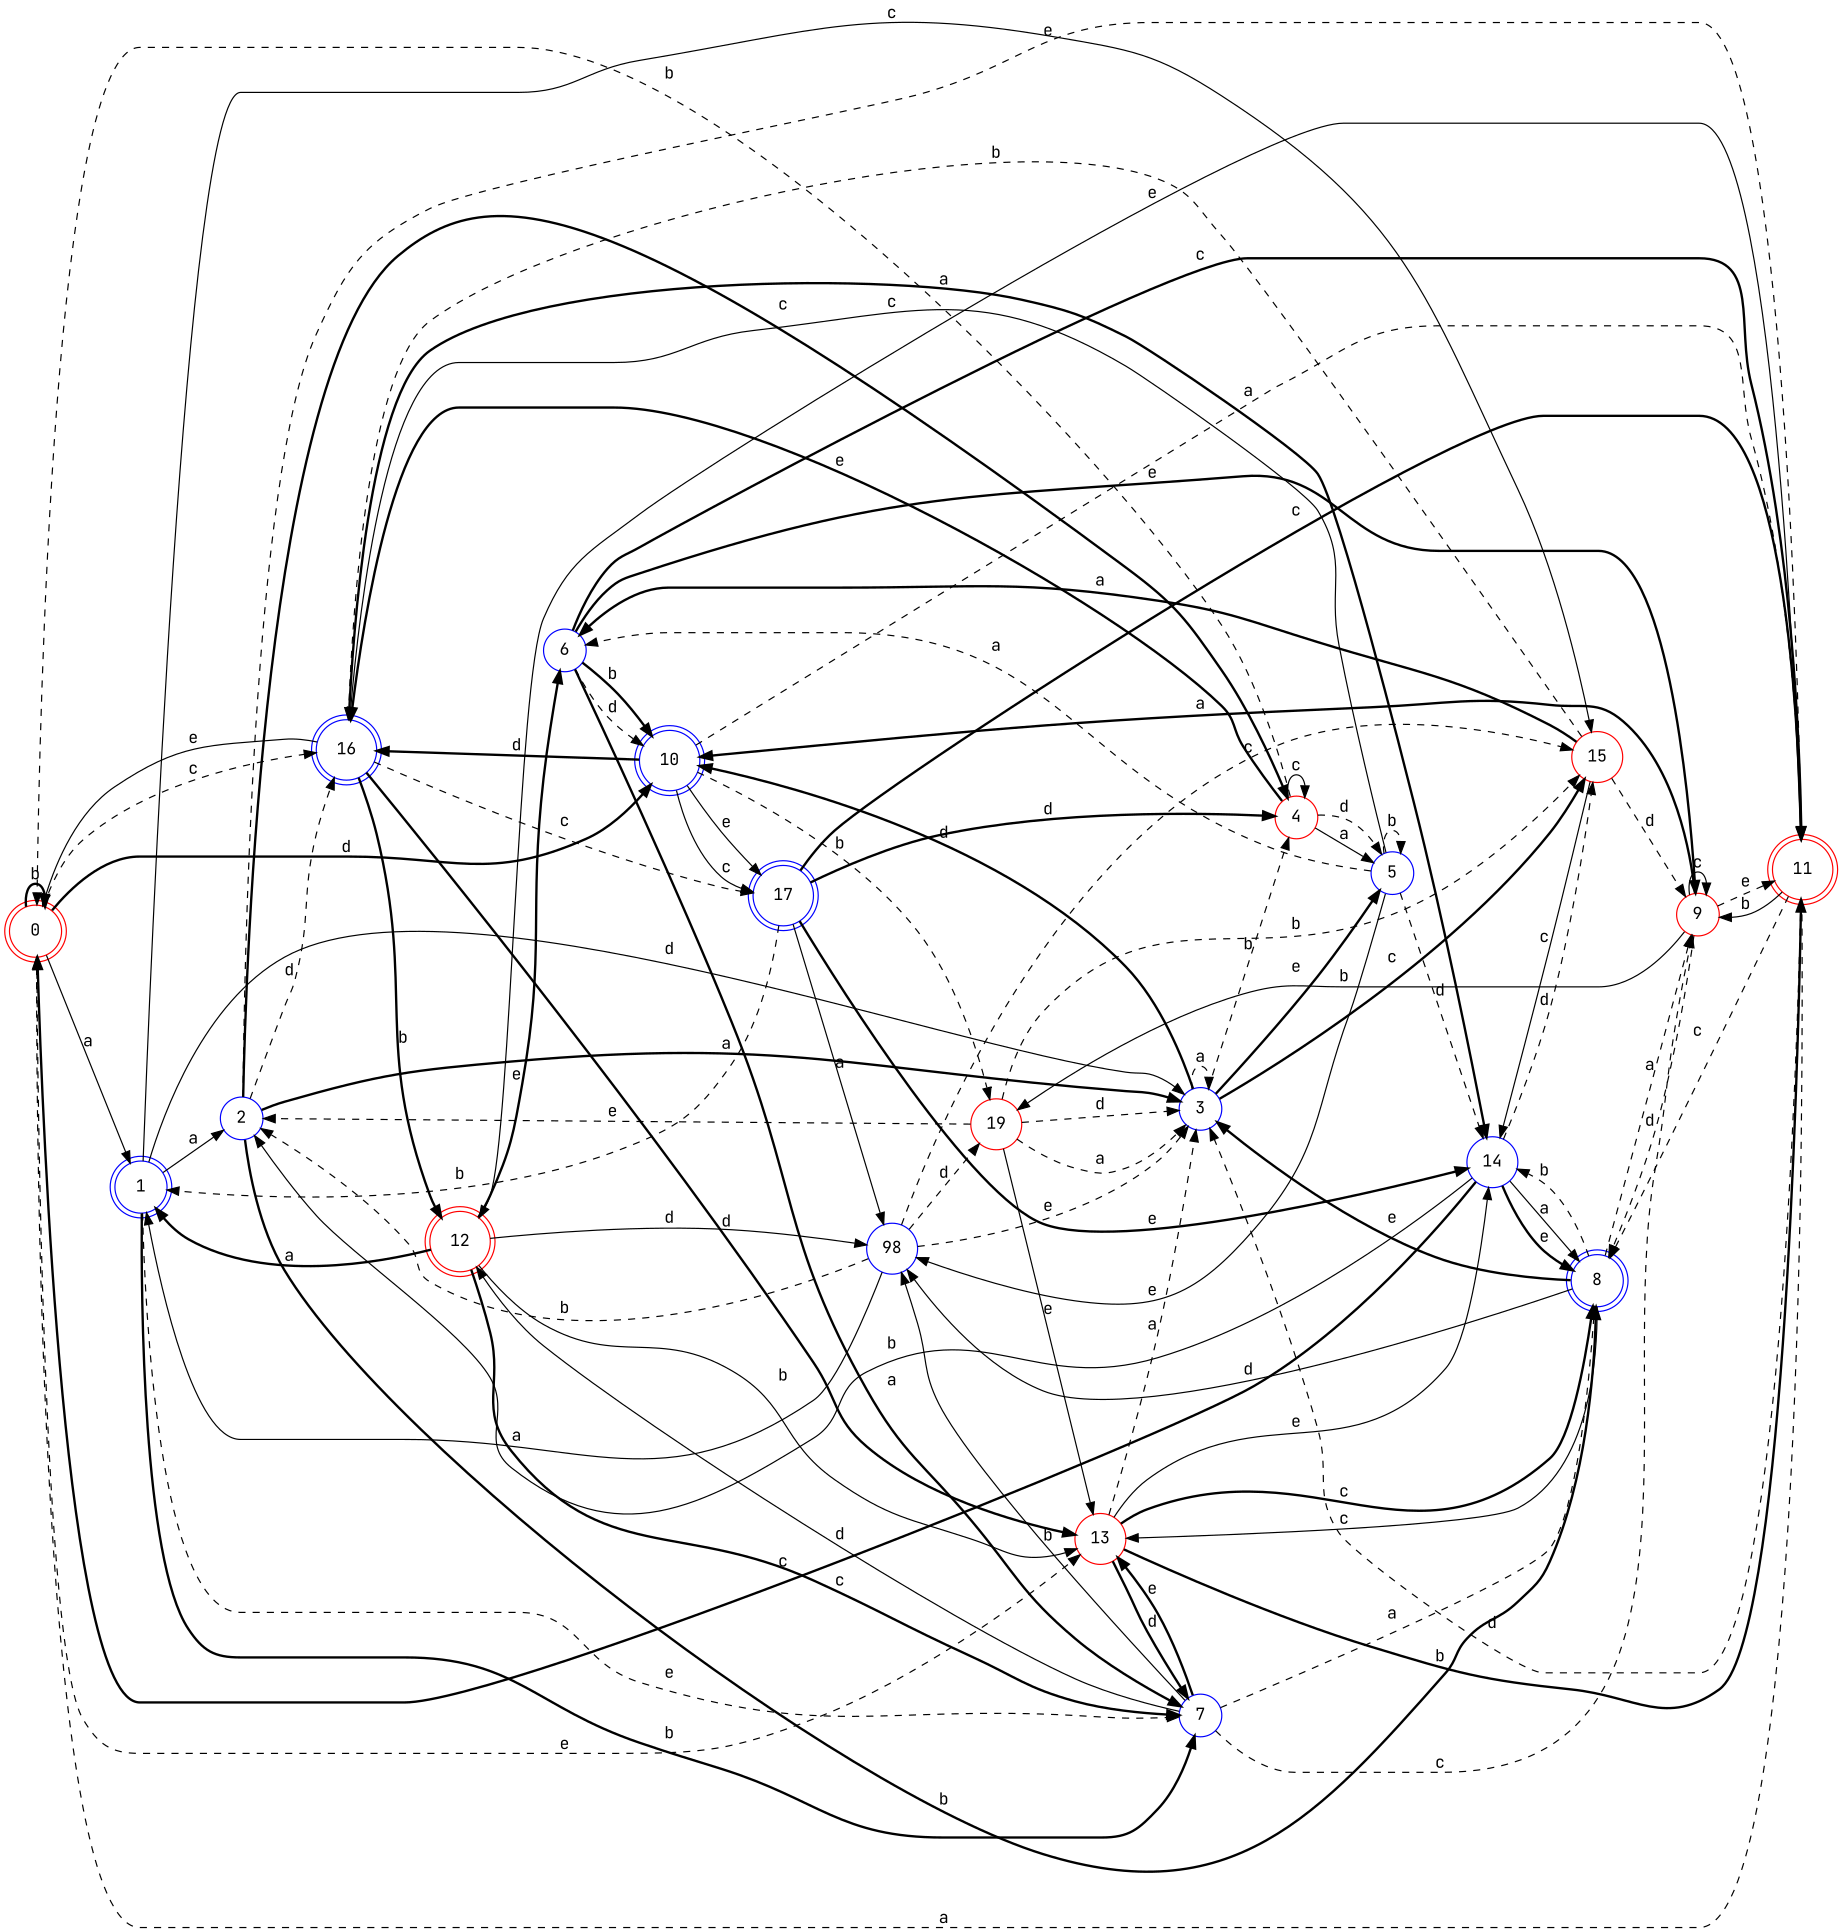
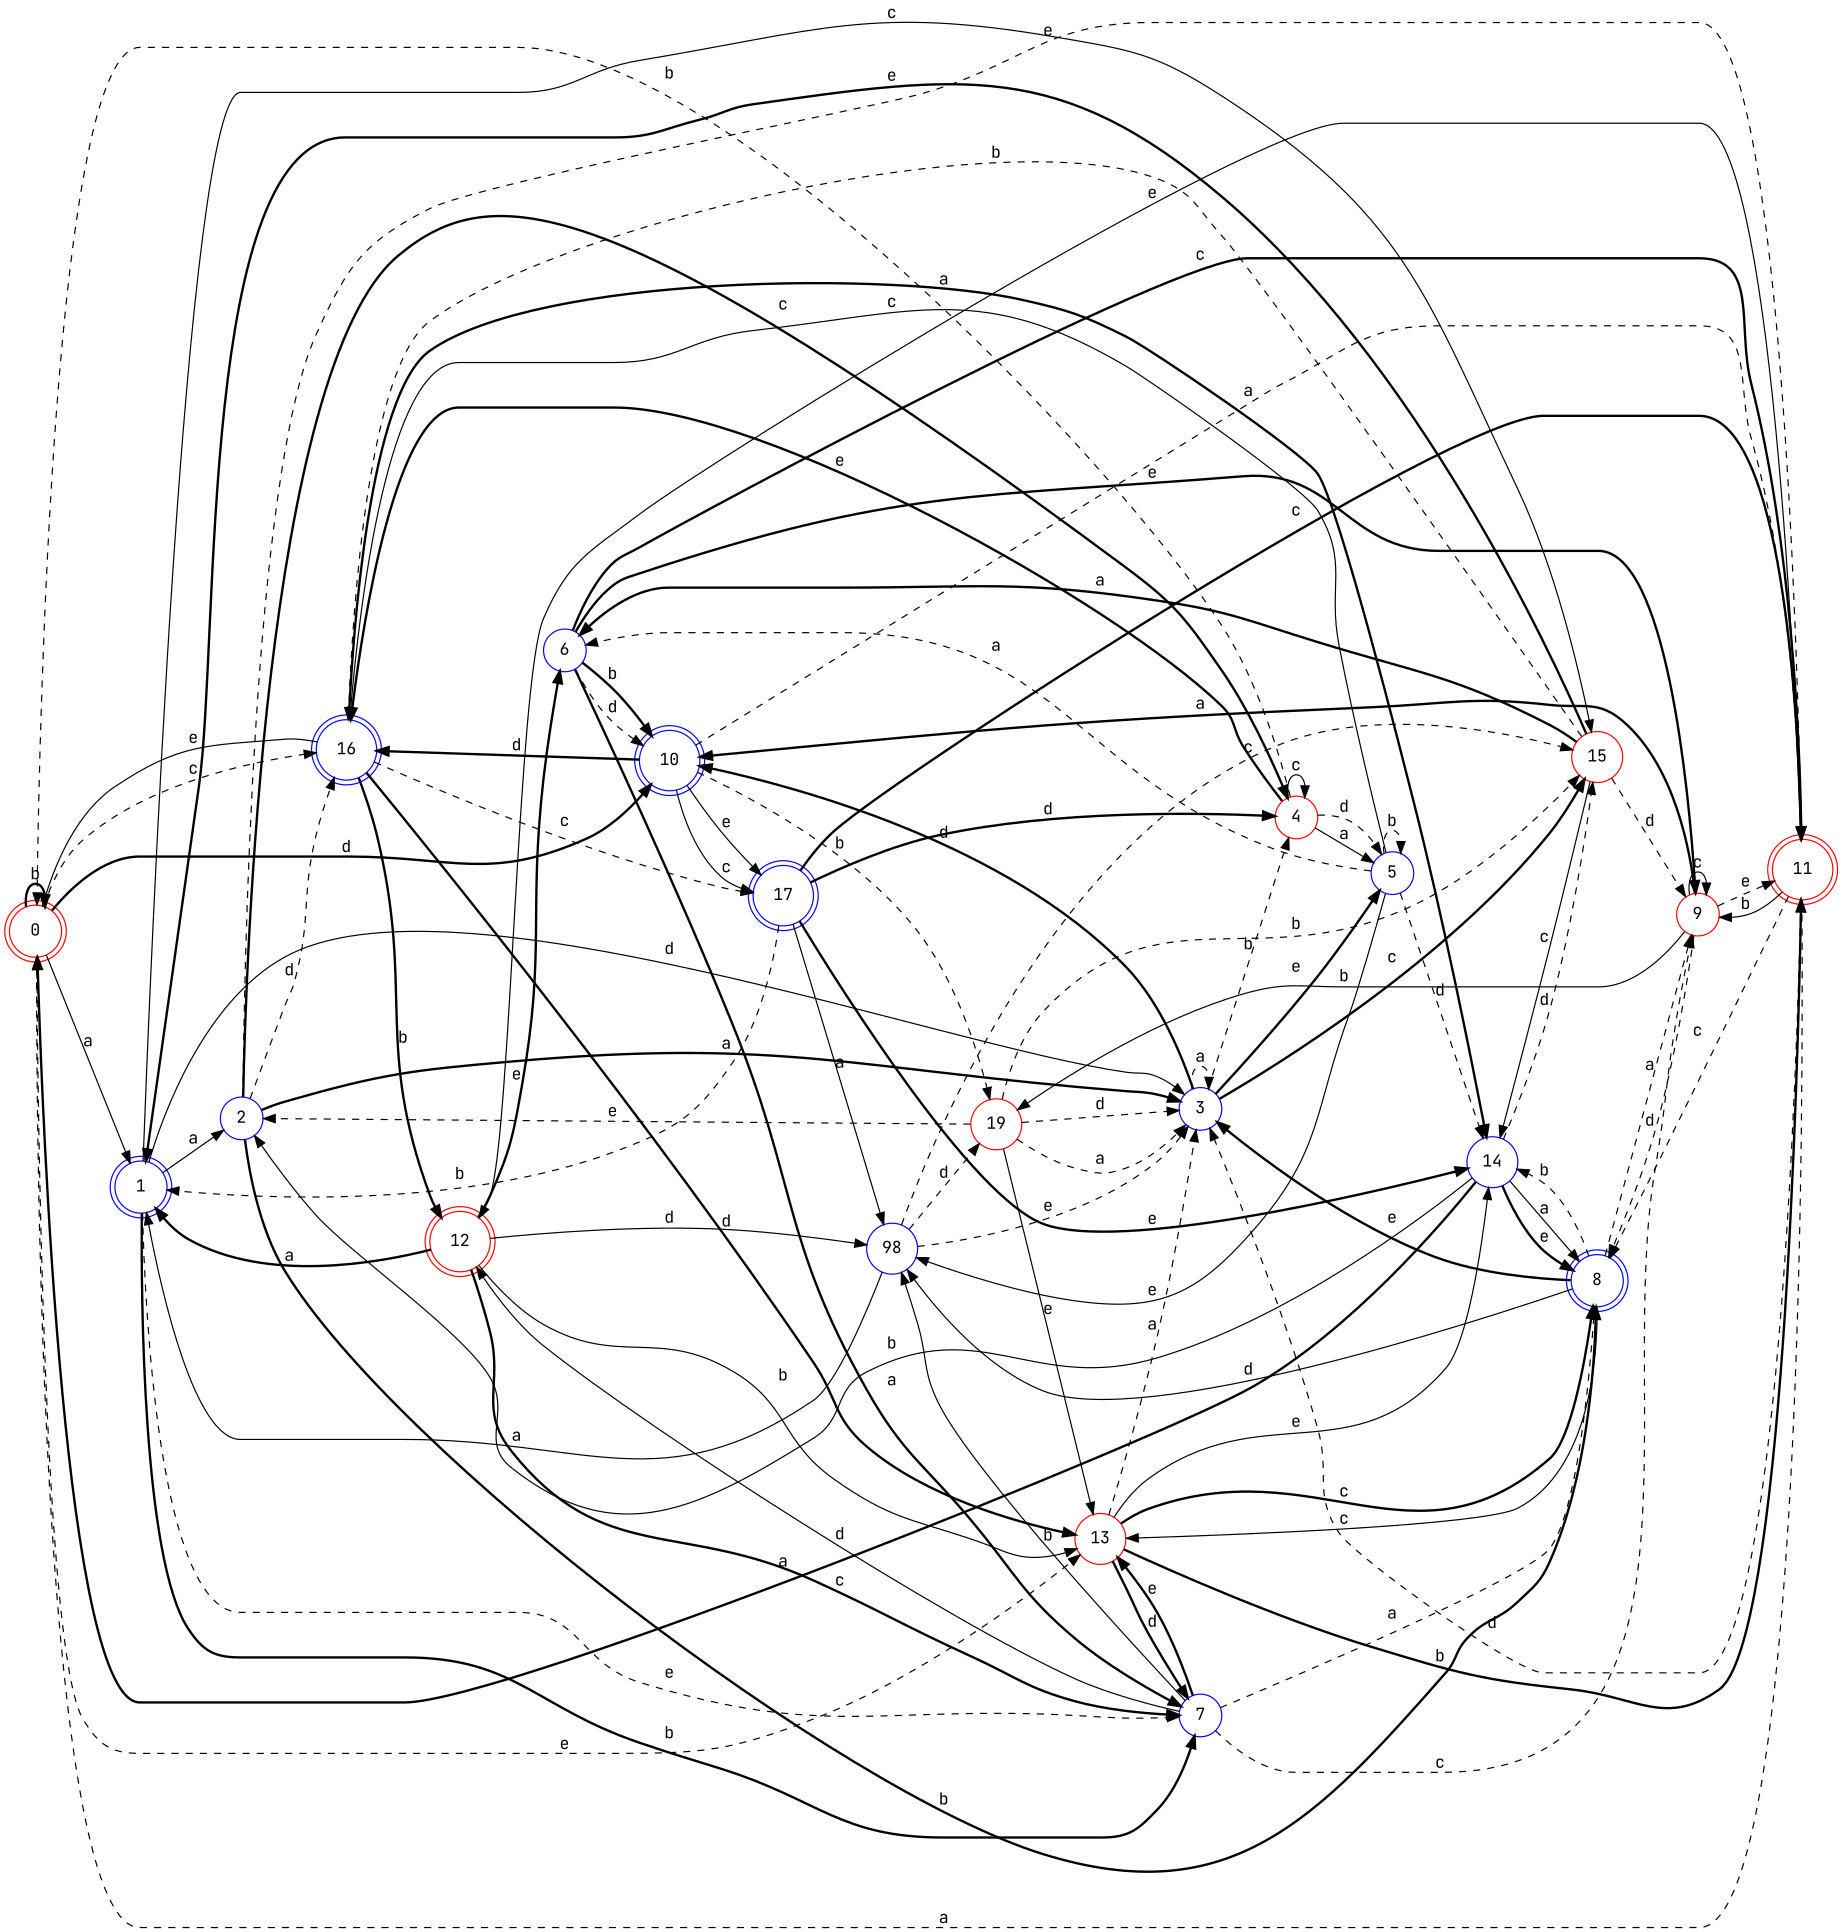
edge "15" -> "1": added, label "e"
edge "98" -> "2": removed, label "b"
edge "14" -> "0": label "c" -> "a"
